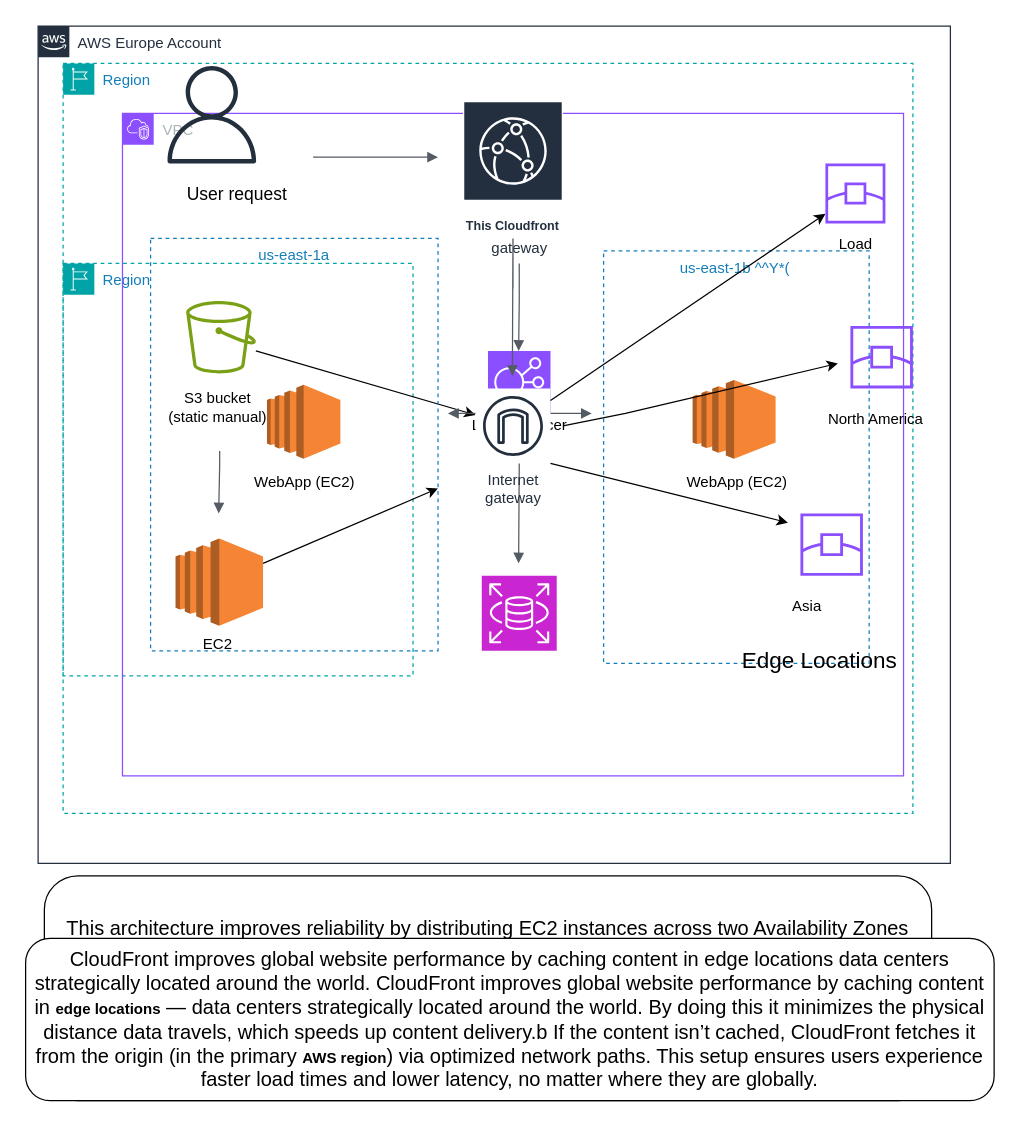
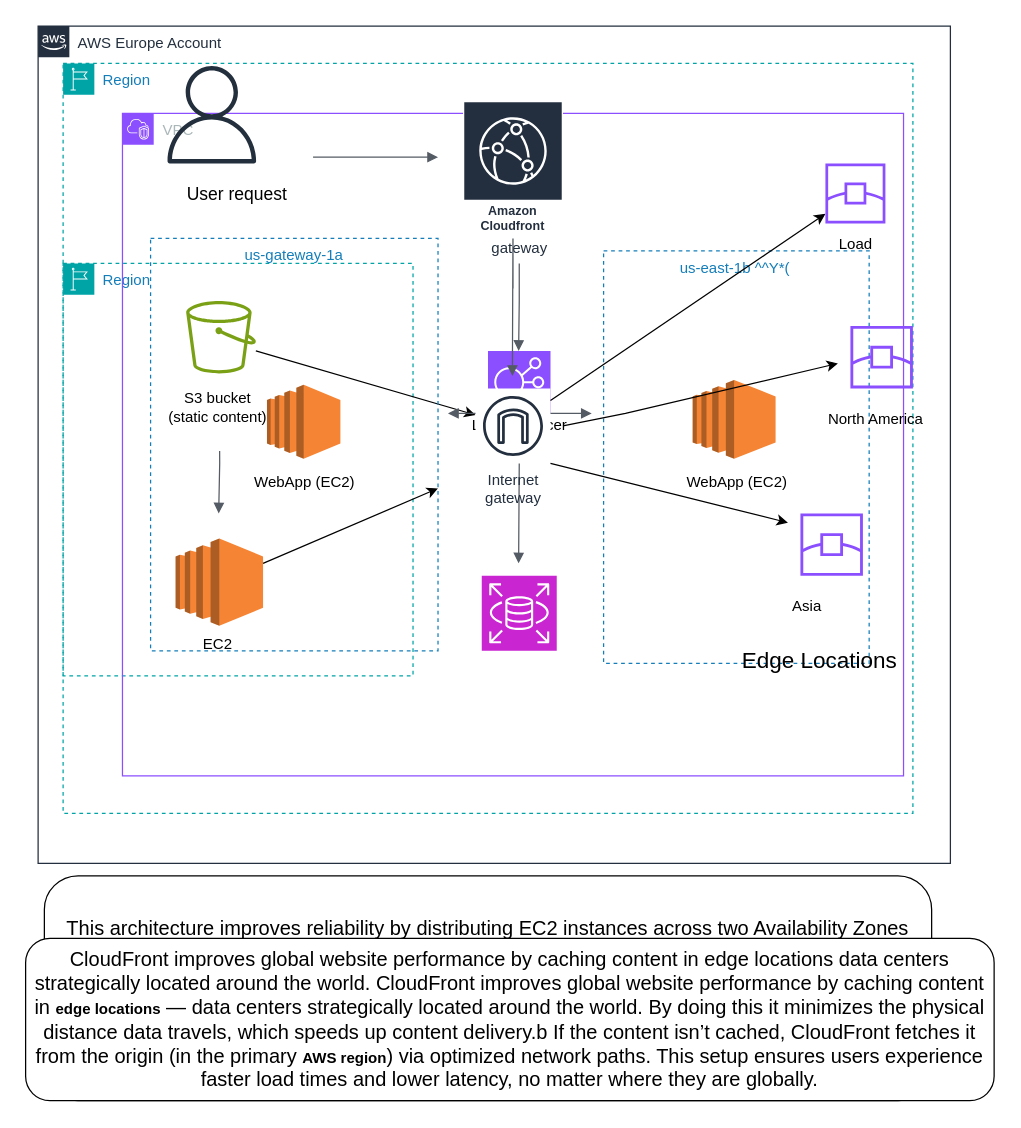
node "This Cloudfront": label "This Cloudfront" -> "Amazon Cloudfront"
node "us-east-1a": label "us-east-1a" -> "us-gateway-1a"
node "S3 bucket (static manual)": label "S3 bucket (static manual)" -> "S3 bucket (static content)"
